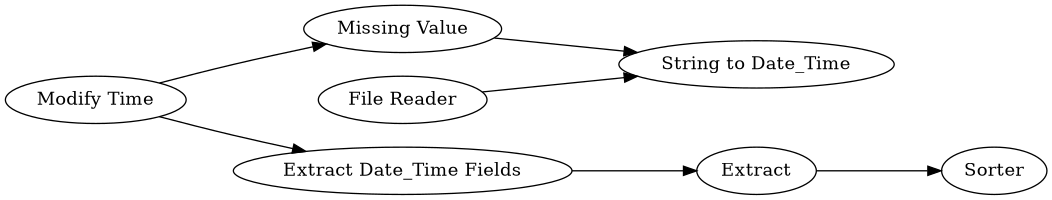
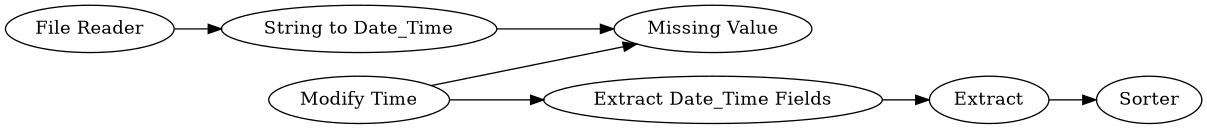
edge "Missing Value" -> "String to Date_Time": reversed
